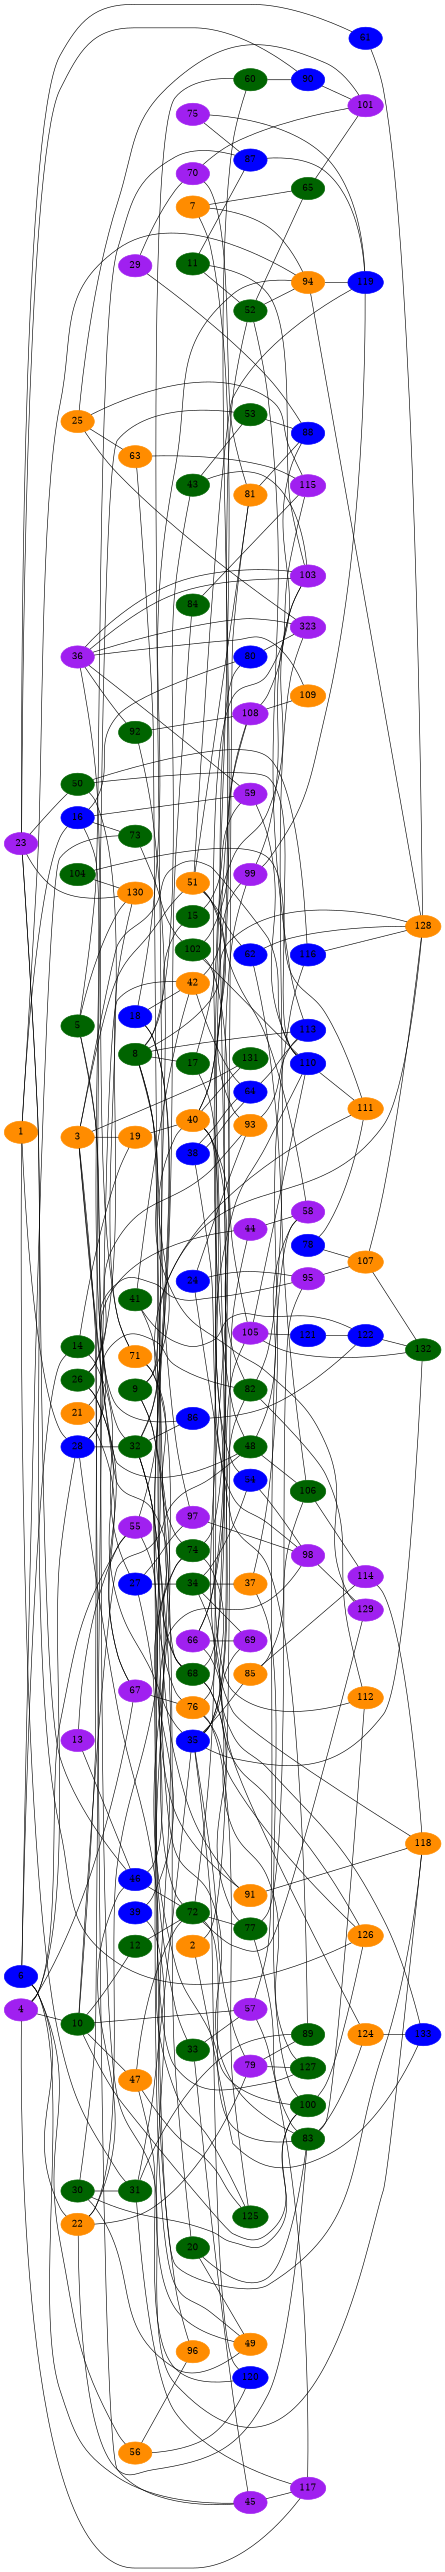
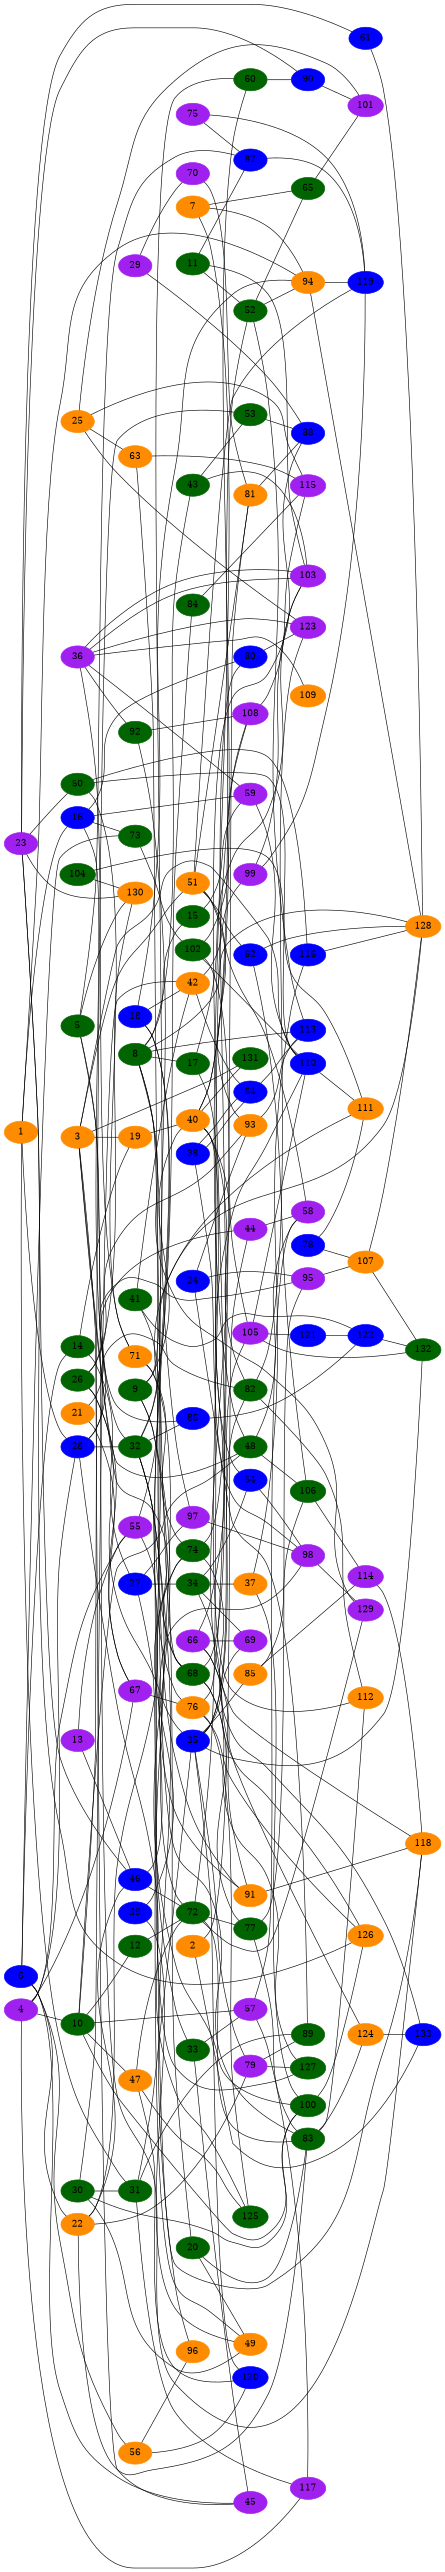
edge "101" -- "70": removed
node "323": label "323" -> "123"
edge "109" -- "108": removed
edge "99" -- "66": now "91" -- "66"
edge "117" -- "45": removed
